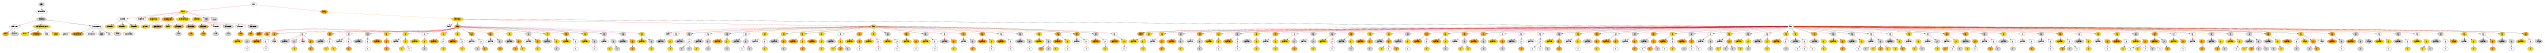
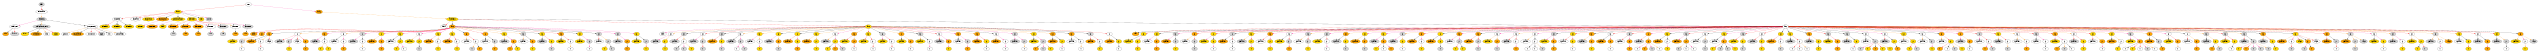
node "set": fillcolor lightgrey -> gold
node "publicationStmt": fillcolor gold -> lightgrey
node "taille": removed
